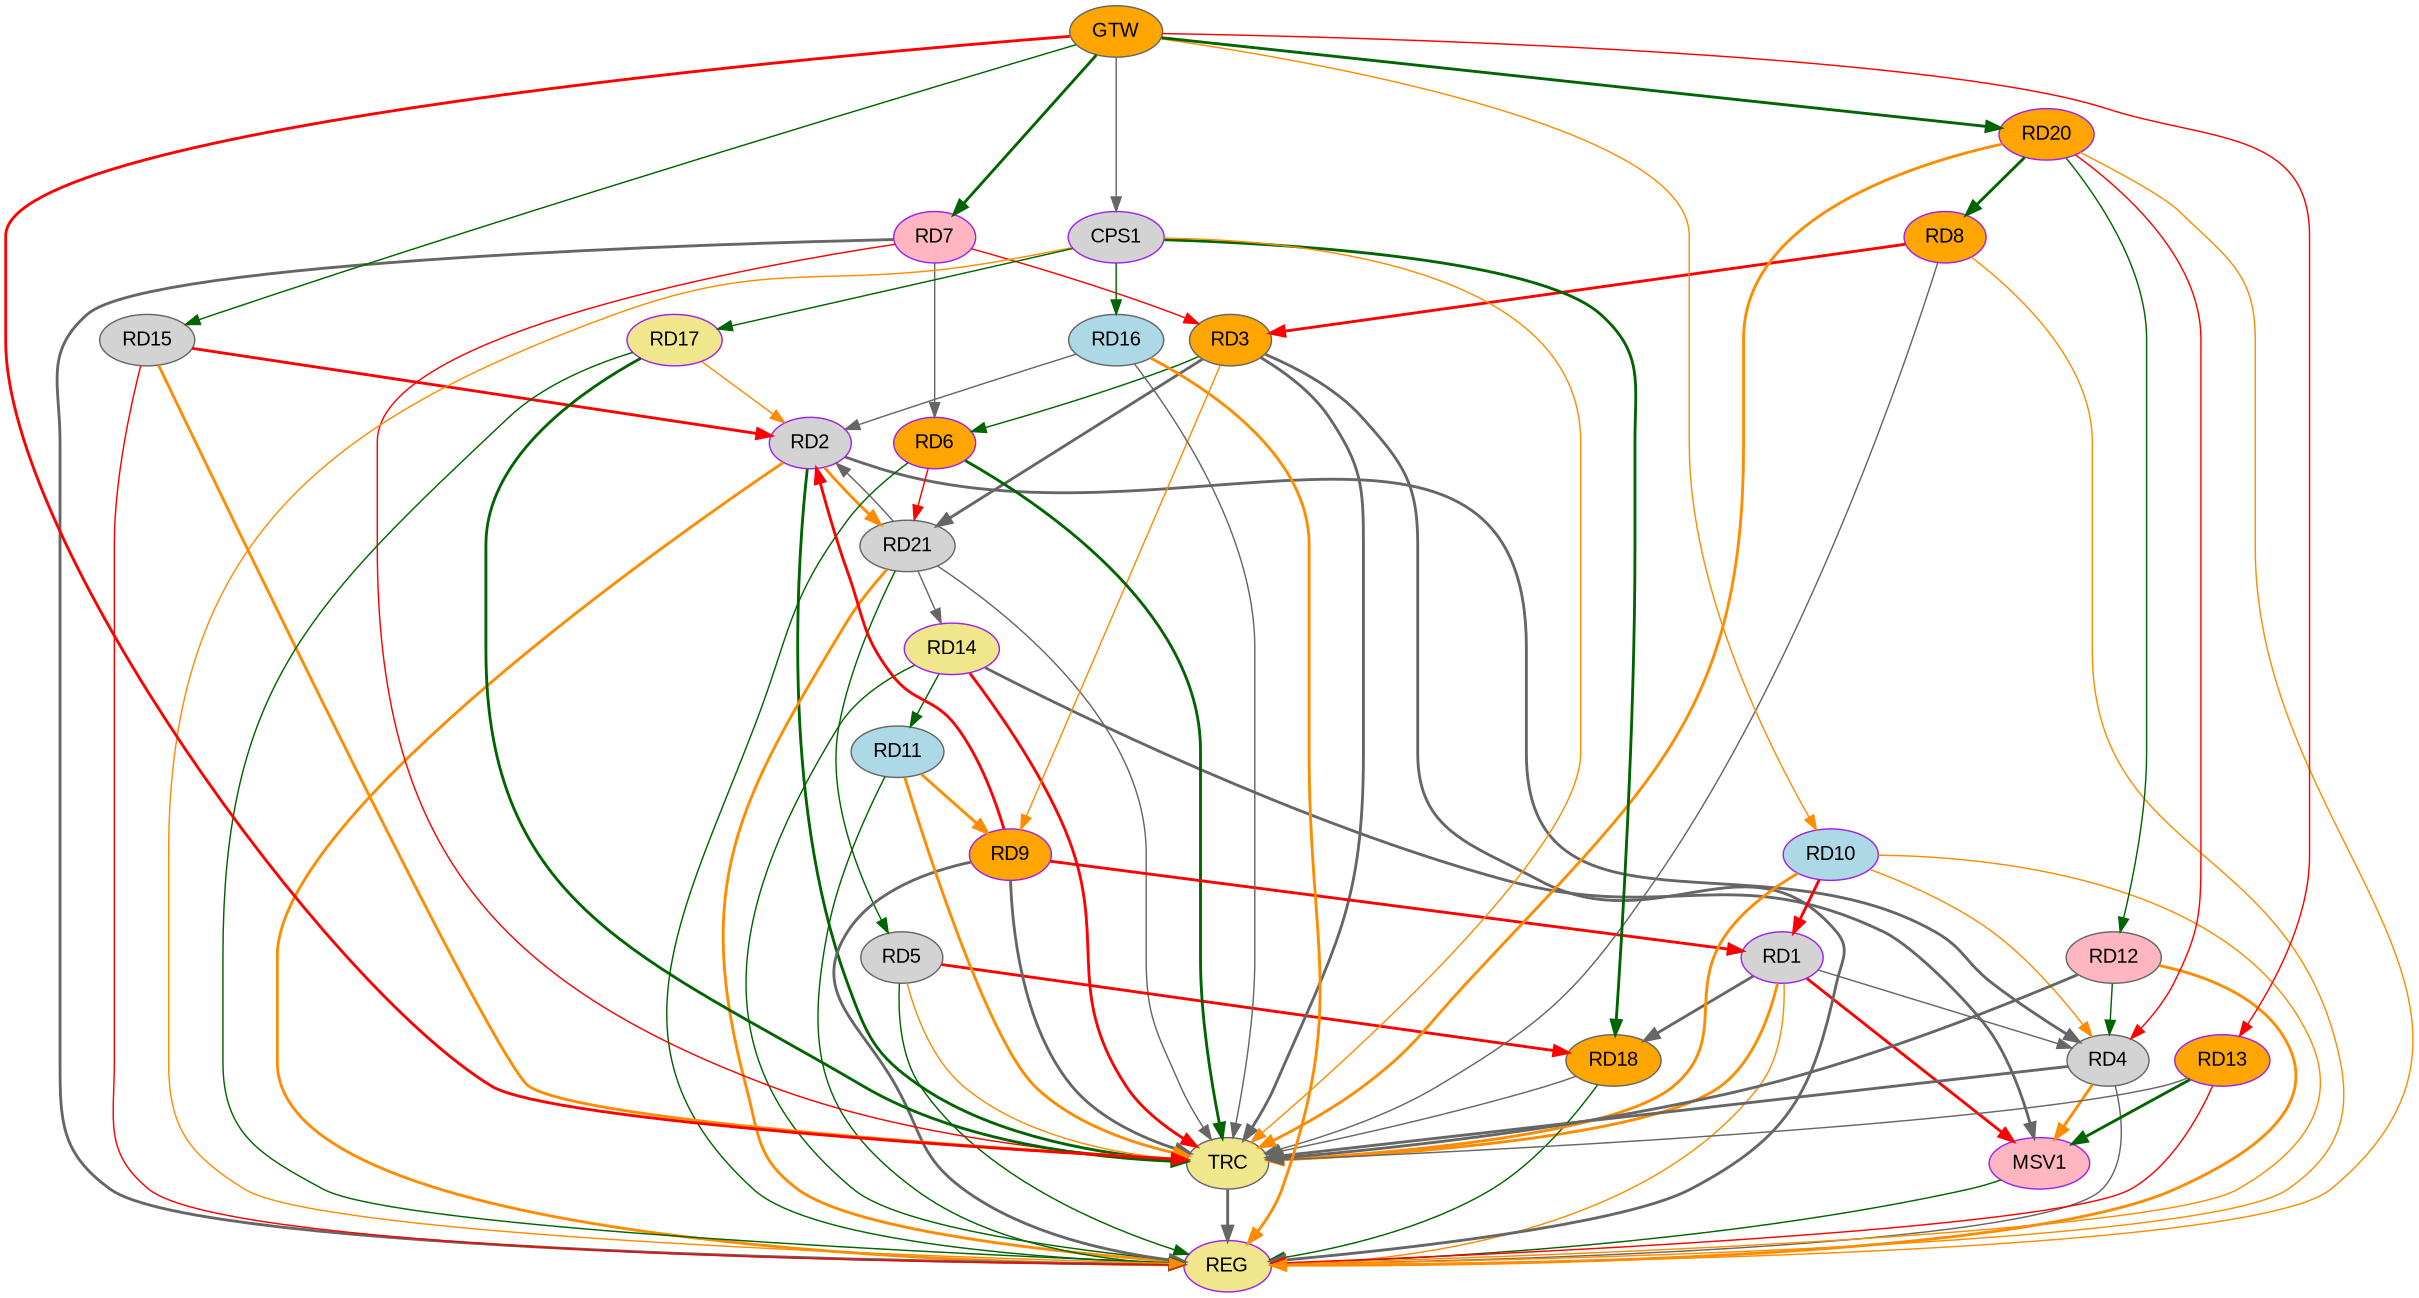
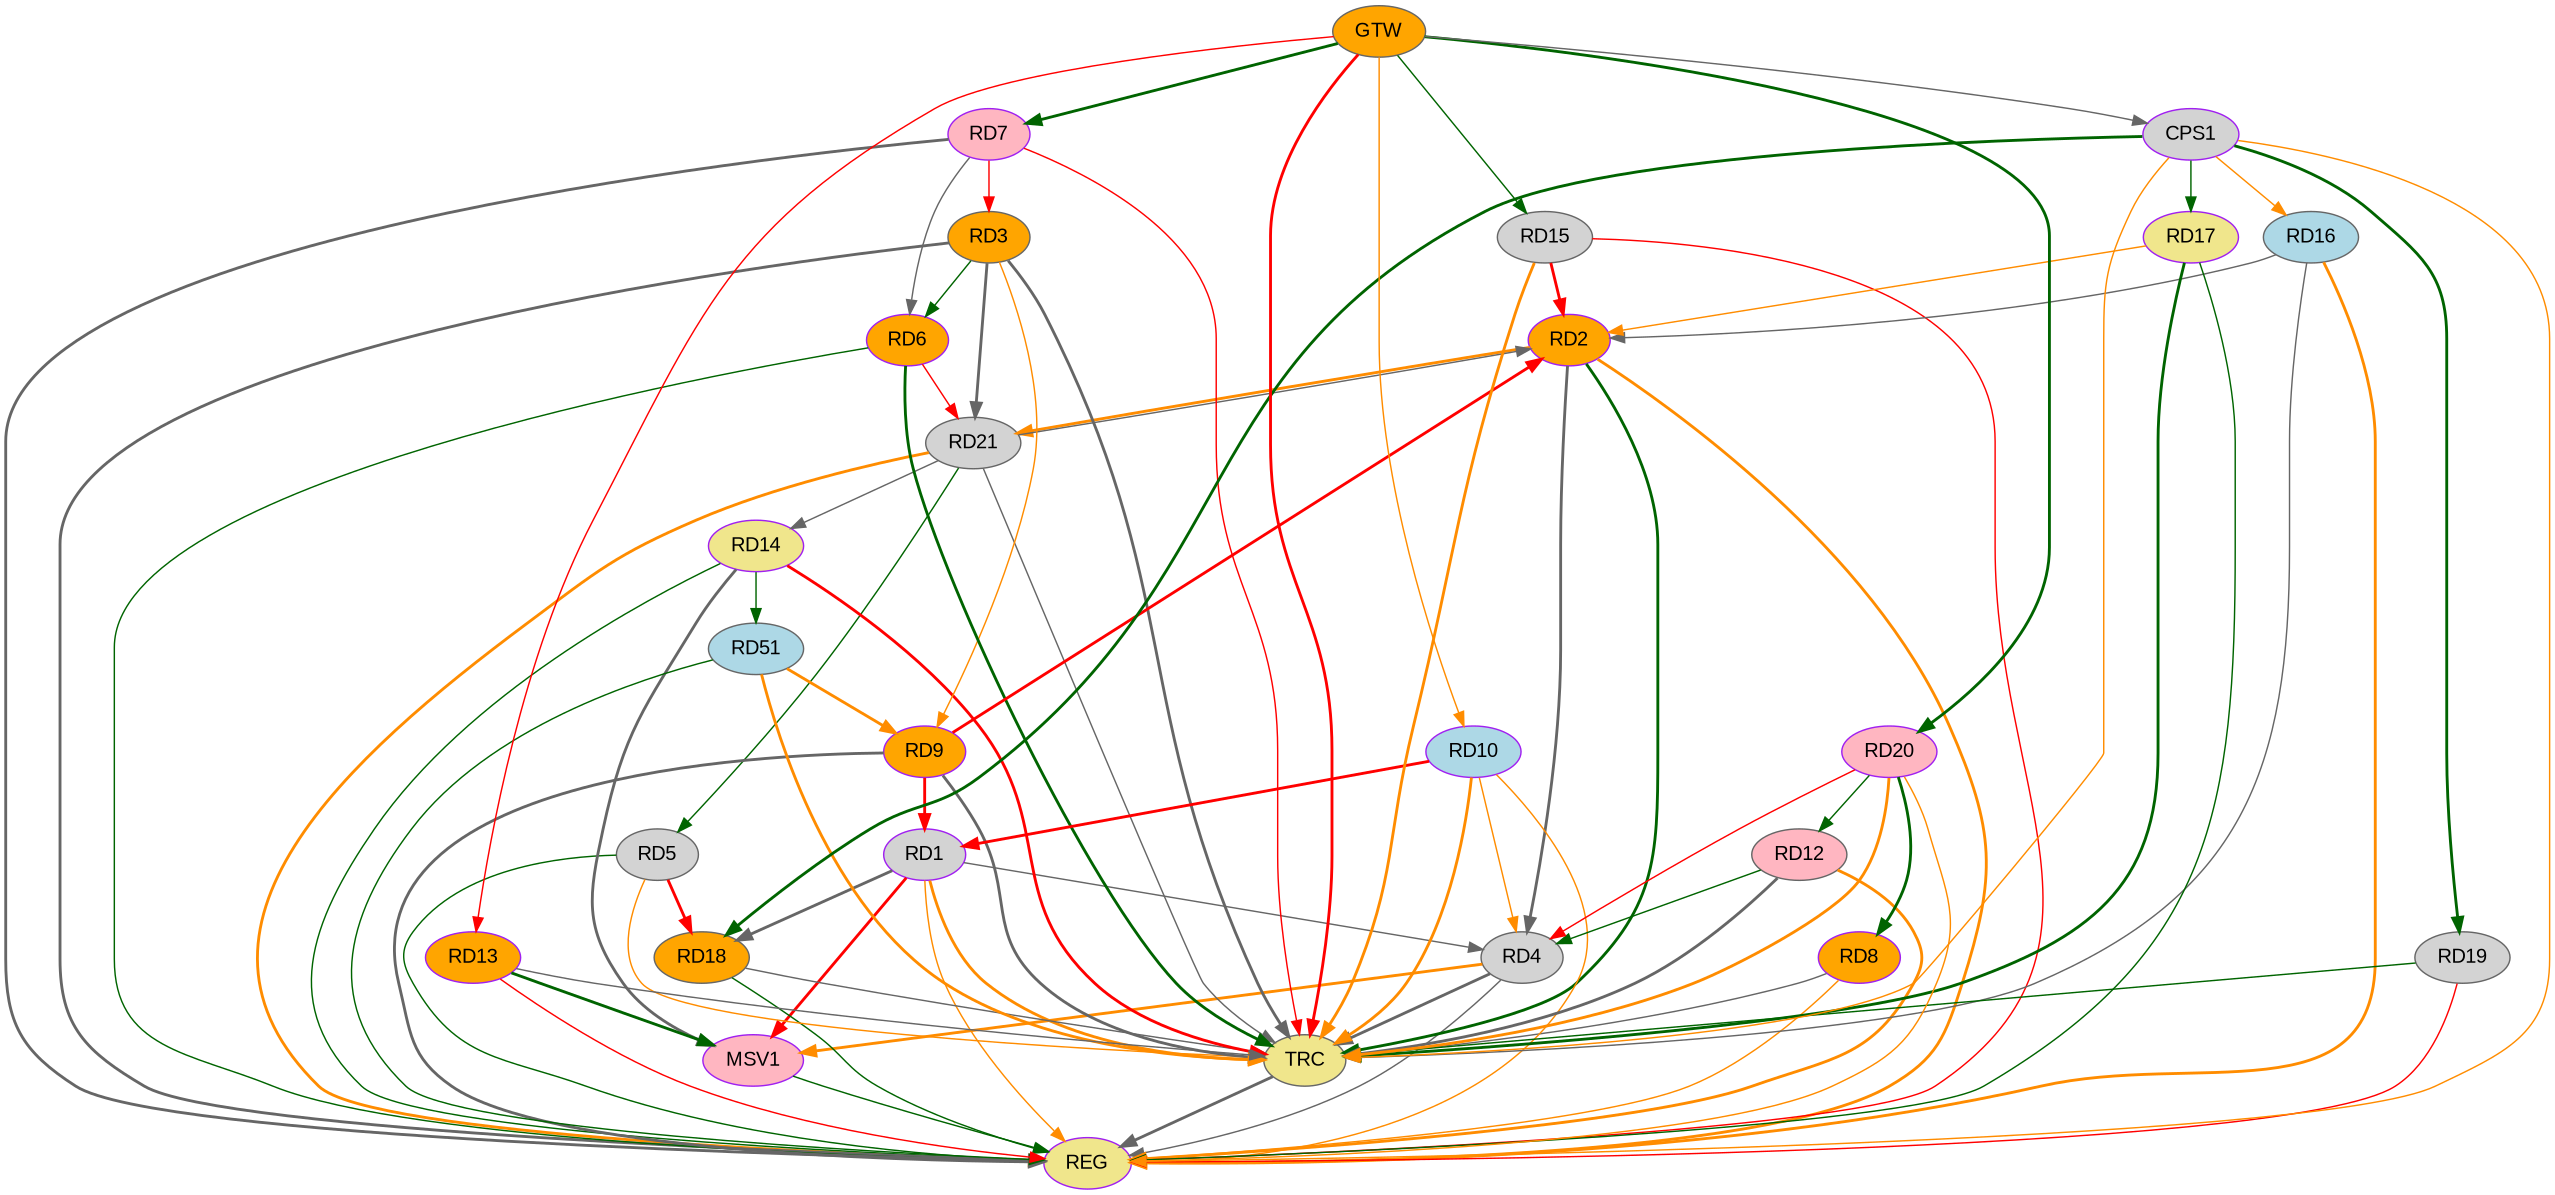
node "RD20": fillcolor orange -> lightpink
edge "CPS1" -> "RD16": color darkgreen -> darkorange
edge "RD8" -> "RD3": removed
node "RD2": fillcolor lightgrey -> orange
node "RD11": label "RD11" -> "RD51"
node "RD19": added
